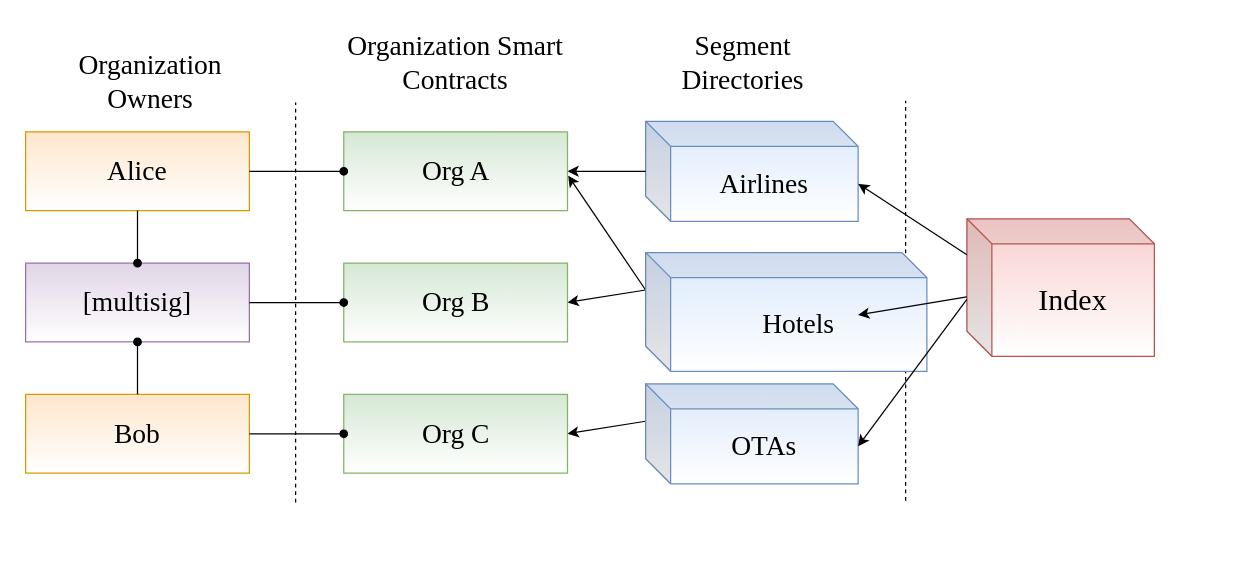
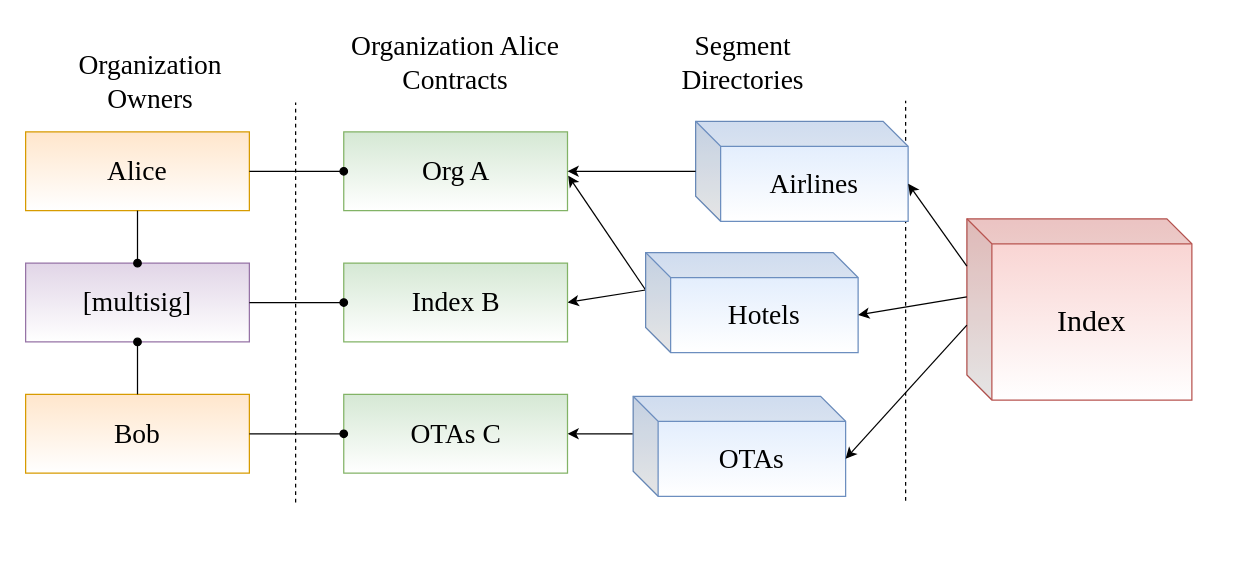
node "Organization Smart Contracts": label "Organization Smart Contracts" -> "Organization Alice Contracts"
node "Airlines": moved (752, 171) -> (802, 171)
node "Index": size 188x138 -> 225x181
node "Org B": label "Org B" -> "Index B"
node "Hotels": size 281x119 -> 213x100
node "Org C": label "Org C" -> "OTAs C"
node "OTAs": moved (752, 434) -> (739, 446)
